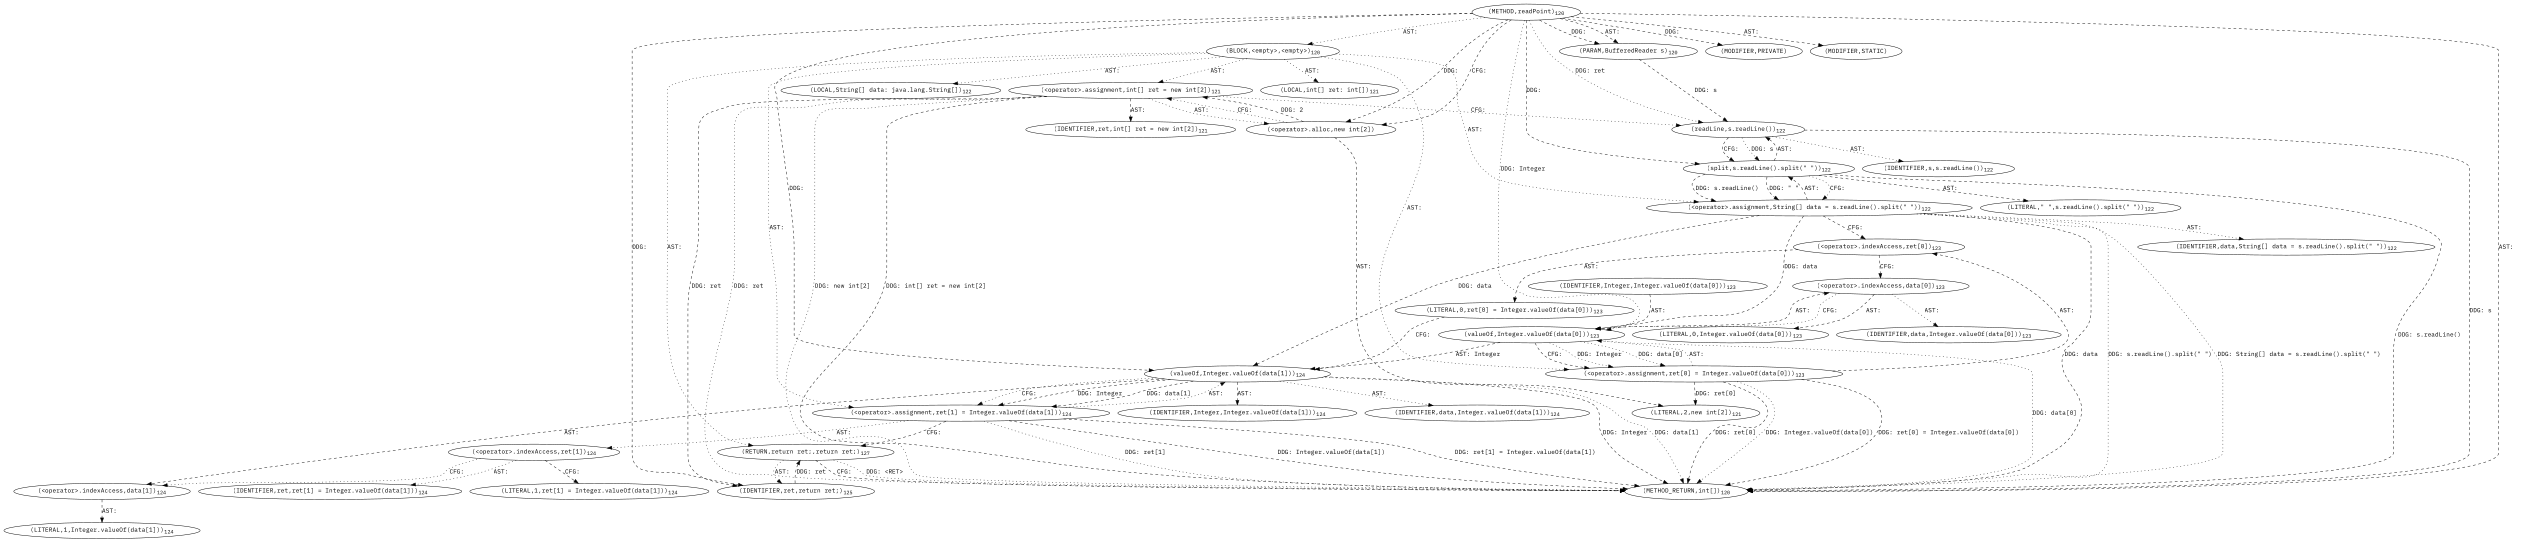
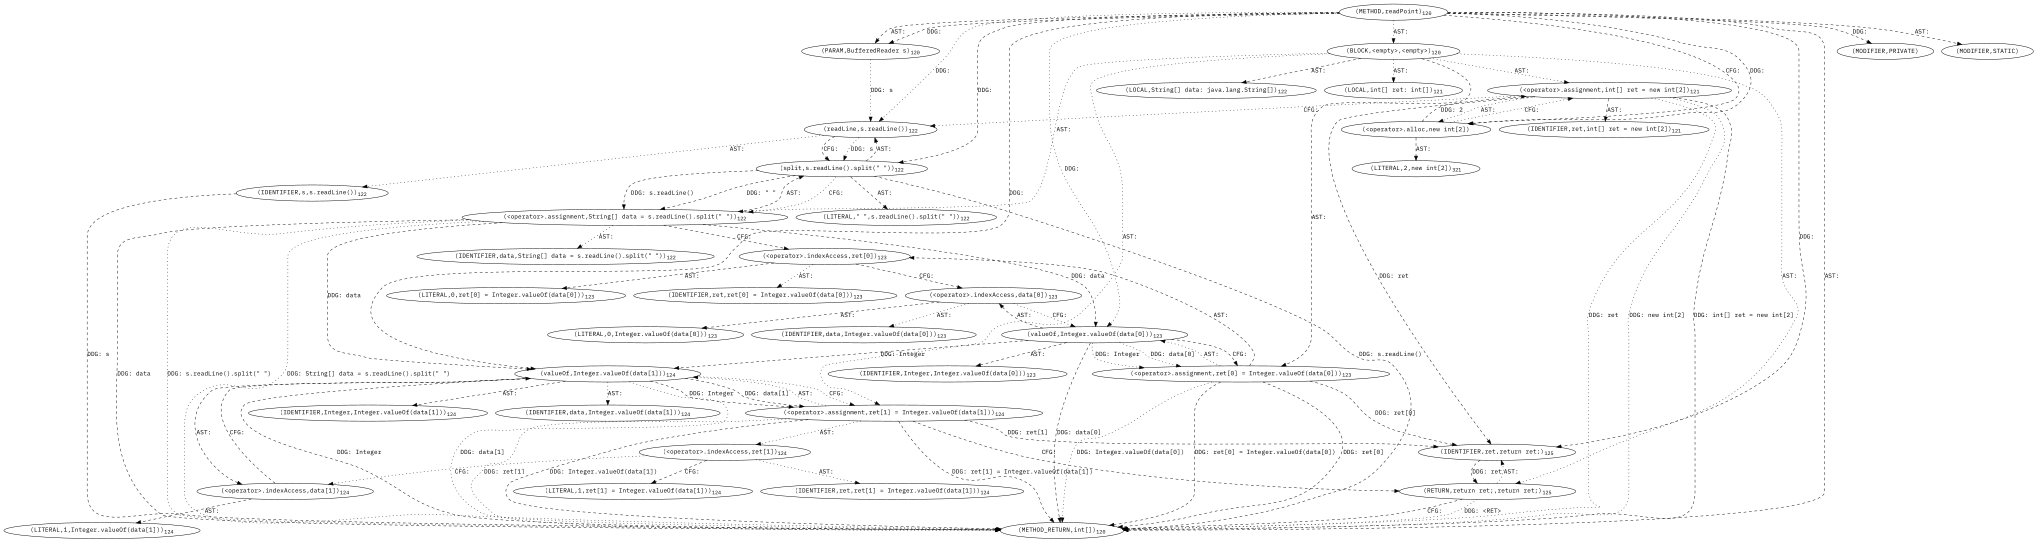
edge "(BLOCK,<empty>,<empty>)" -> "(LOCAL,String[] data: java.lang.String[])": style dotted -> dashed
edge "(METHOD,readPoint)" -> "(readLine,s.readLine())": label "DDG: ret" -> "DDG: "
edge "(PARAM,BufferedReader s)" -> "(readLine,s.readLine())": style dashed -> dotted
edge "(METHOD,readPoint)" -> "(valueOf,Integer.valueOf(data[0]))": label "DDG: Integer" -> "DDG: "
edge "(BLOCK,<empty>,<empty>)" -> "(<operator>.assignment,ret[0] = Integer.valueOf(data[0]))": style dotted -> dashed
node "(IDENTIFIER,ret,ret[0] = Integer.valueOf(data[0]))": added
edge "(IDENTIFIER,Integer,Integer.valueOf(data[0]))" -> "(valueOf,Integer.valueOf(data[0]))": reversed
edge "(readLine,s.readLine())" -> "(METHOD_RETURN,int[])": now "(IDENTIFIER,s,s.readLine())" -> "(METHOD_RETURN,int[])"
edge "(LITERAL,0,ret[0] = Integer.valueOf(data[0]))" -> "(valueOf,Integer.valueOf(data[1]))": now "(<operator>.indexAccess,data[1])" -> "(valueOf,Integer.valueOf(data[1]))"
edge "(valueOf,Integer.valueOf(data[0]))" -> "(valueOf,Integer.valueOf(data[1]))": label "AST: Integer" -> "DDG: Integer"
edge "(valueOf,Integer.valueOf(data[0]))" -> "(METHOD_RETURN,int[])": style dotted -> dashed
edge "(<operator>.assignment,ret[0] = Integer.valueOf(data[0]))" -> "(LITERAL,2,new int[2])": now "(<operator>.assignment,ret[0] = Integer.valueOf(data[0]))" -> "(IDENTIFIER,ret,return ret;)"
node "(LITERAL,2,new int[2])": text "121" -> "321"
edge "(<operator>.assignment,ret[1] = Integer.valueOf(data[1]))" -> "(IDENTIFIER,ret,return ret;)": added, label "DDG: ret[1]"
node "(RETURN,return ret;,return ret;)": text "127" -> "125"
